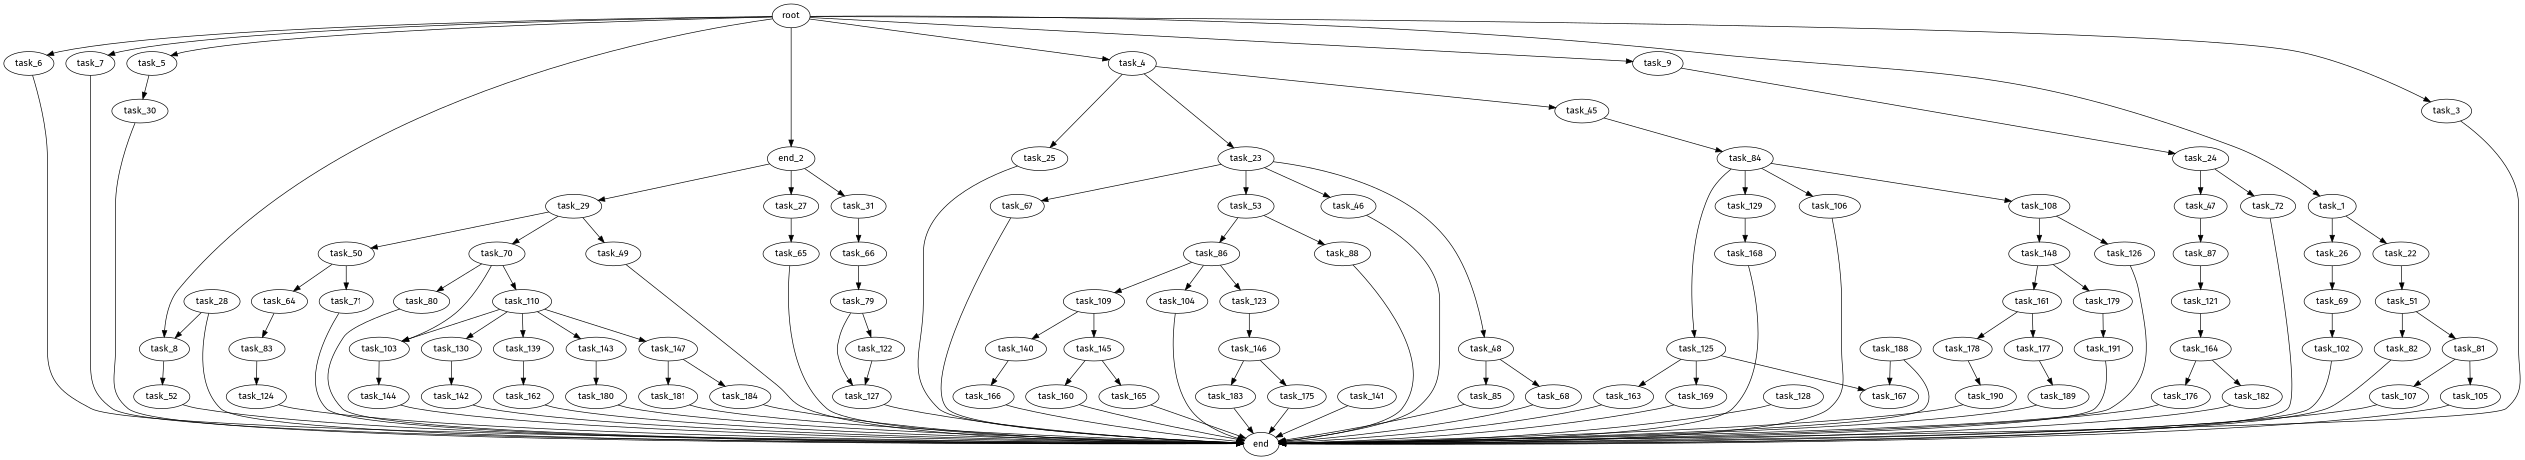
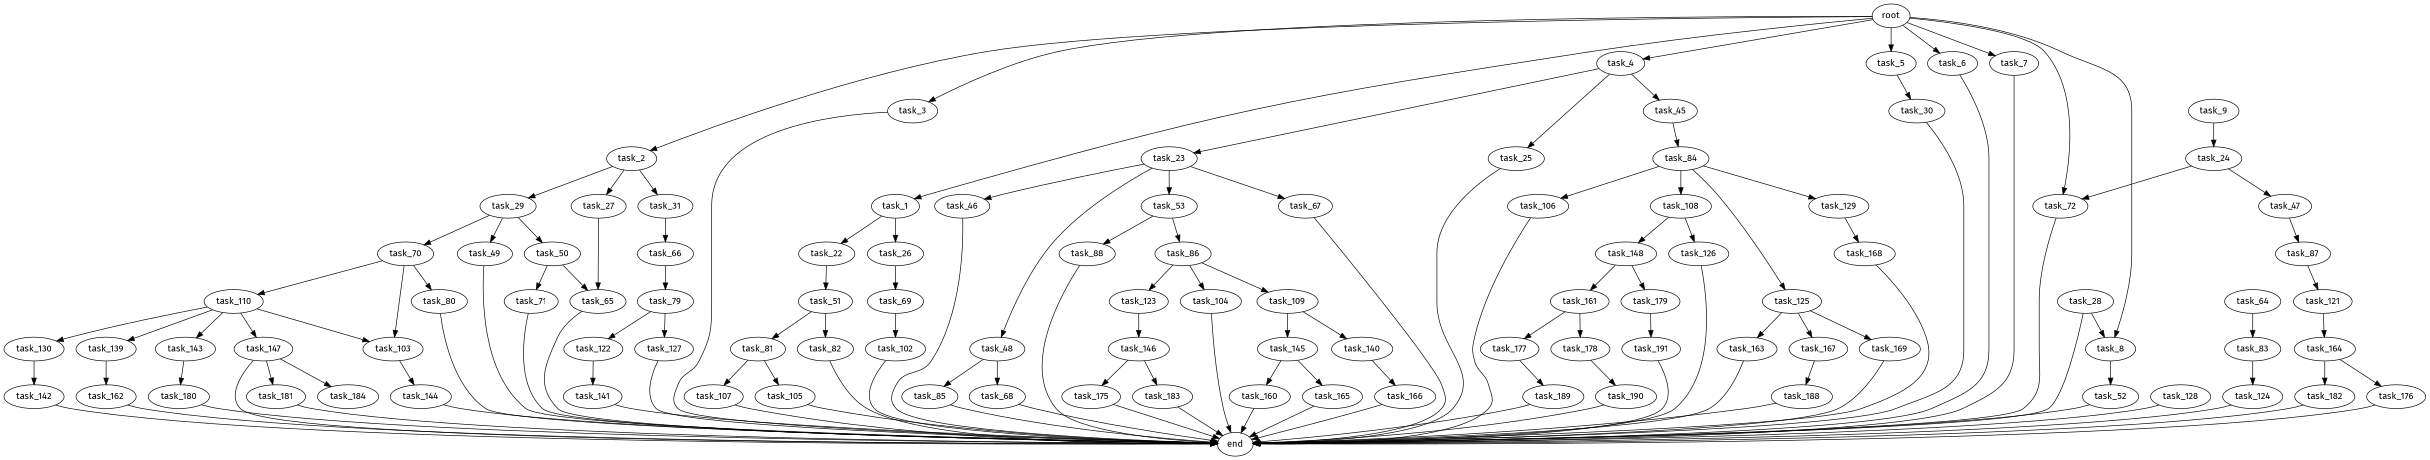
edge "root" -> "task_9": now "root" -> "task_72"
node "end_2": label "end_2" -> "task_2"
edge "task_50" -> "task_64": now "task_50" -> "task_65"
edge "task_122" -> "task_127": now "task_122" -> "task_141"
edge "task_188" -> "task_167": reversed
edge "task_184" -> "end": now "task_147" -> "end"
